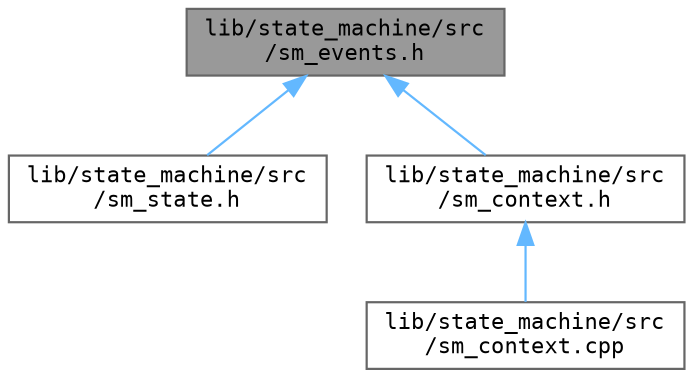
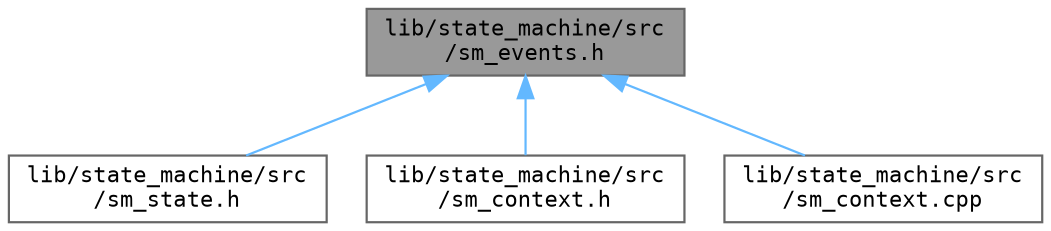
edge "lib/state_machine/src /sm_context.cpp" -> "lib/state_machine/src /sm_context.h": now "lib/state_machine/src /sm_context.cpp" -> "lib/state_machine/src /sm_events.h"
